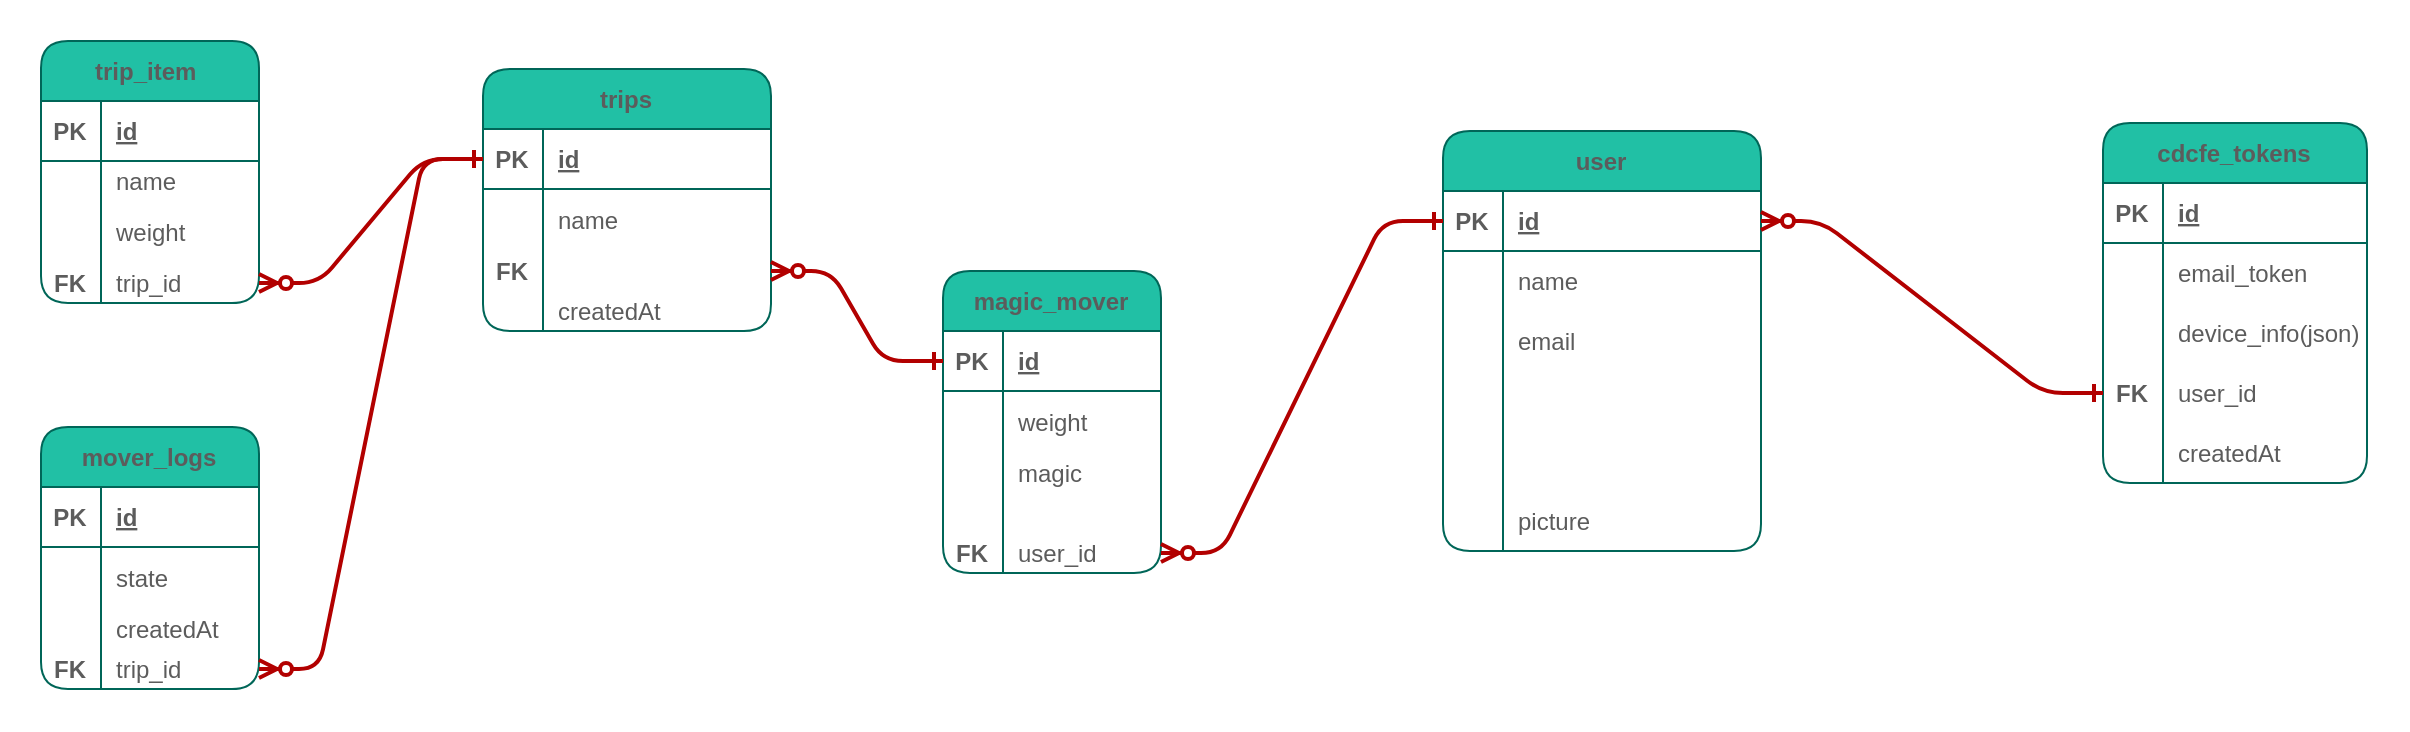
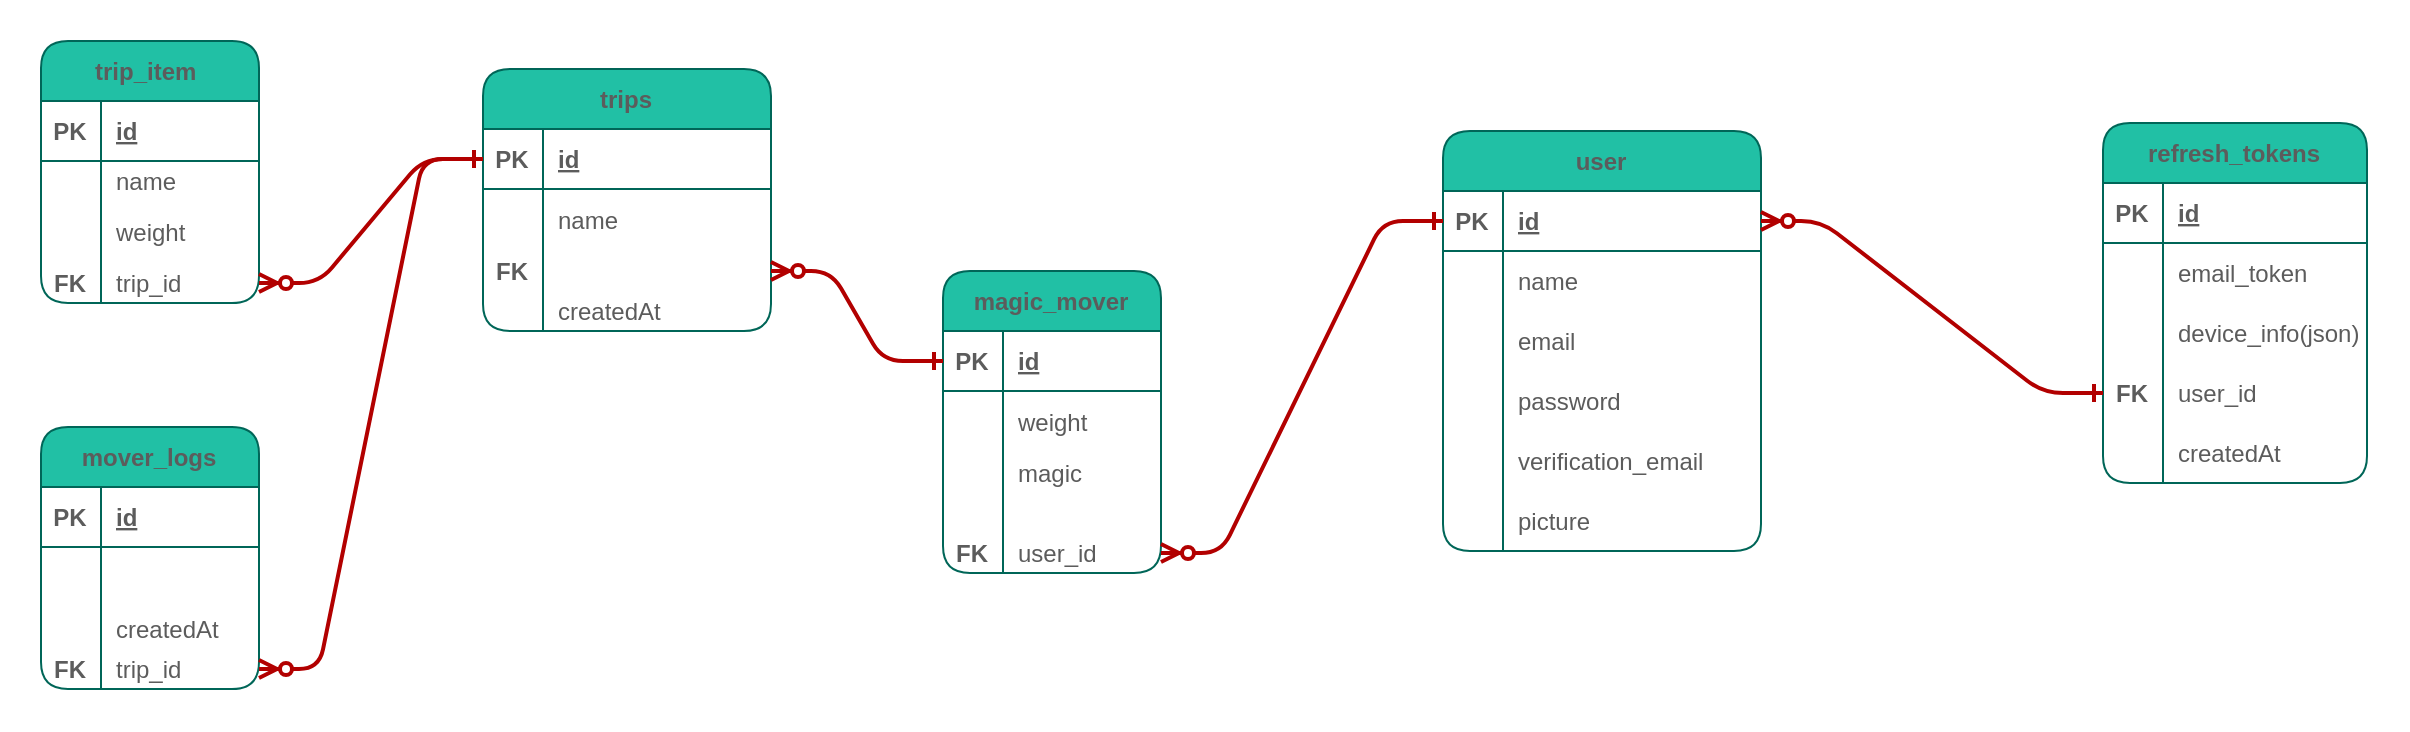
node "cdcfe_tokens": label "cdcfe_tokens" -> "refresh_tokens"
node "password": added
node "verification_email": added
node "state": removed
